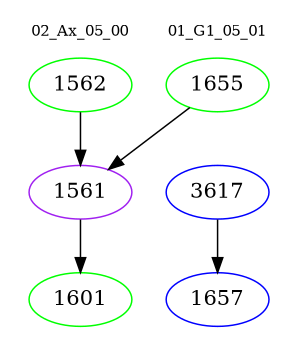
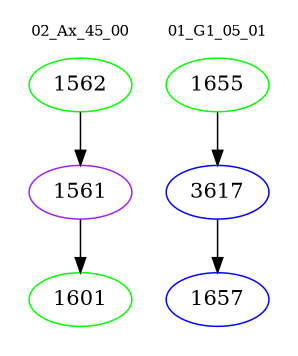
cluster "02_Ax_05_00": label "02_Ax_05_00" -> "02_Ax_45_00"
edge "1655" -> "1561": now "1655" -> "3617"
